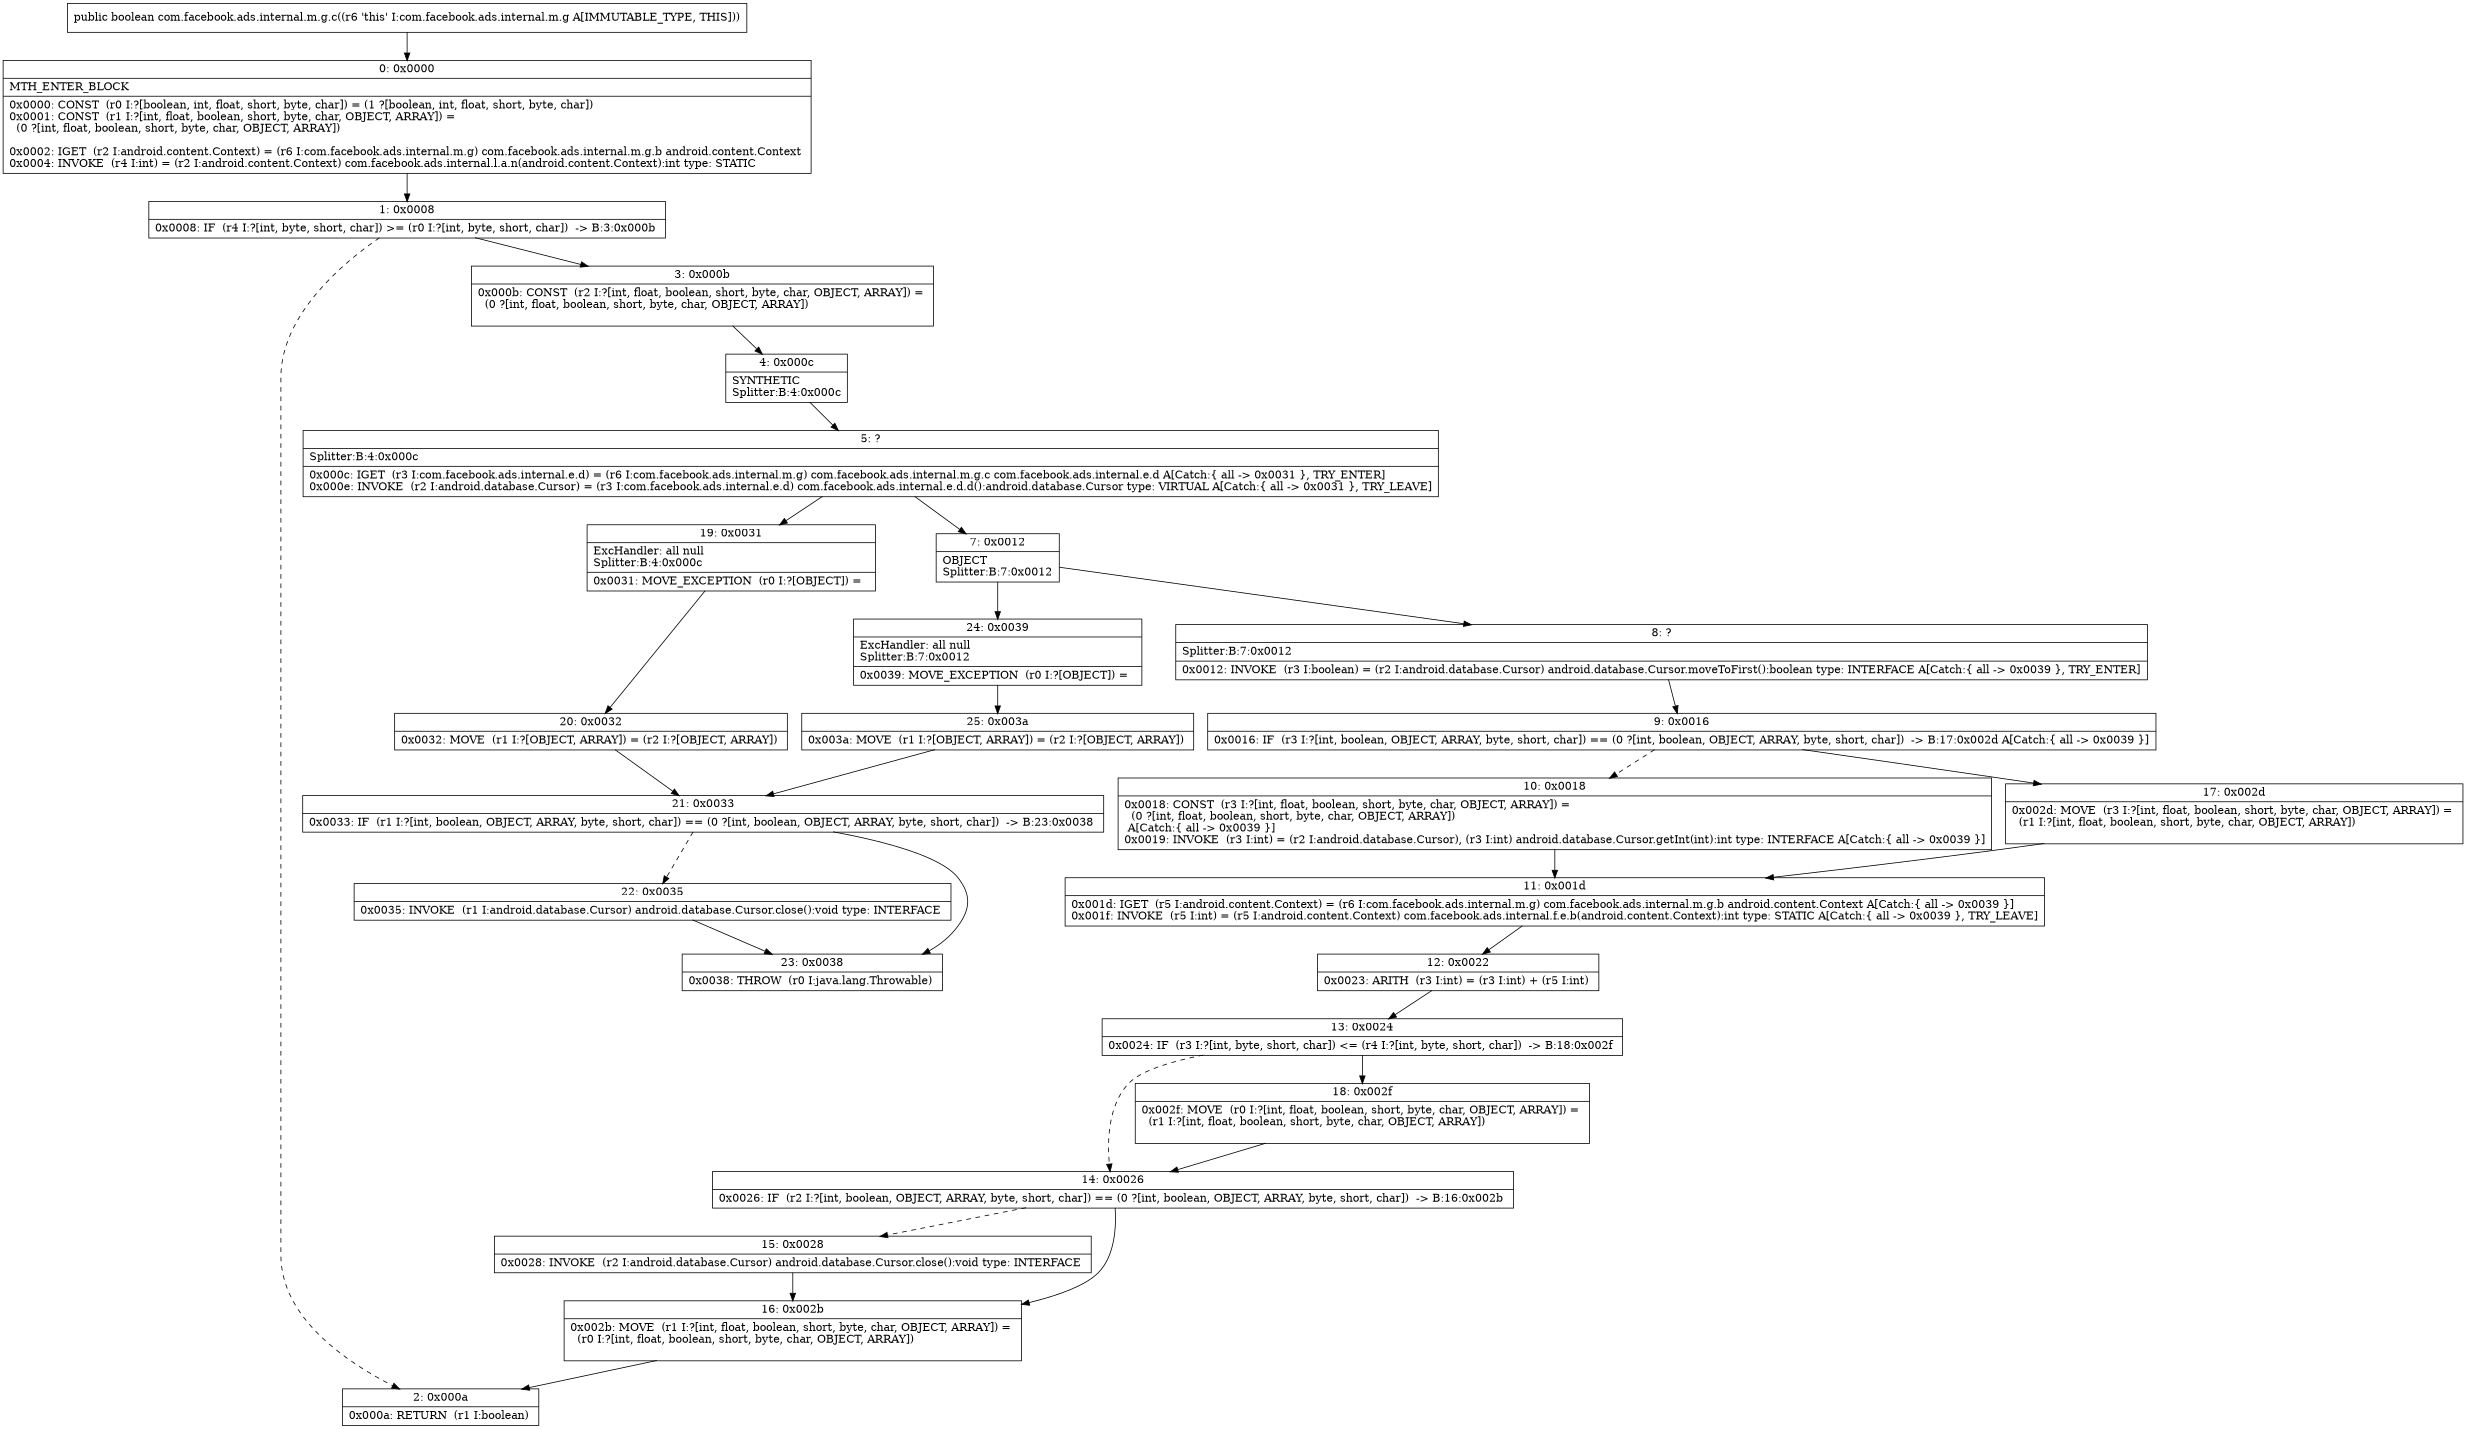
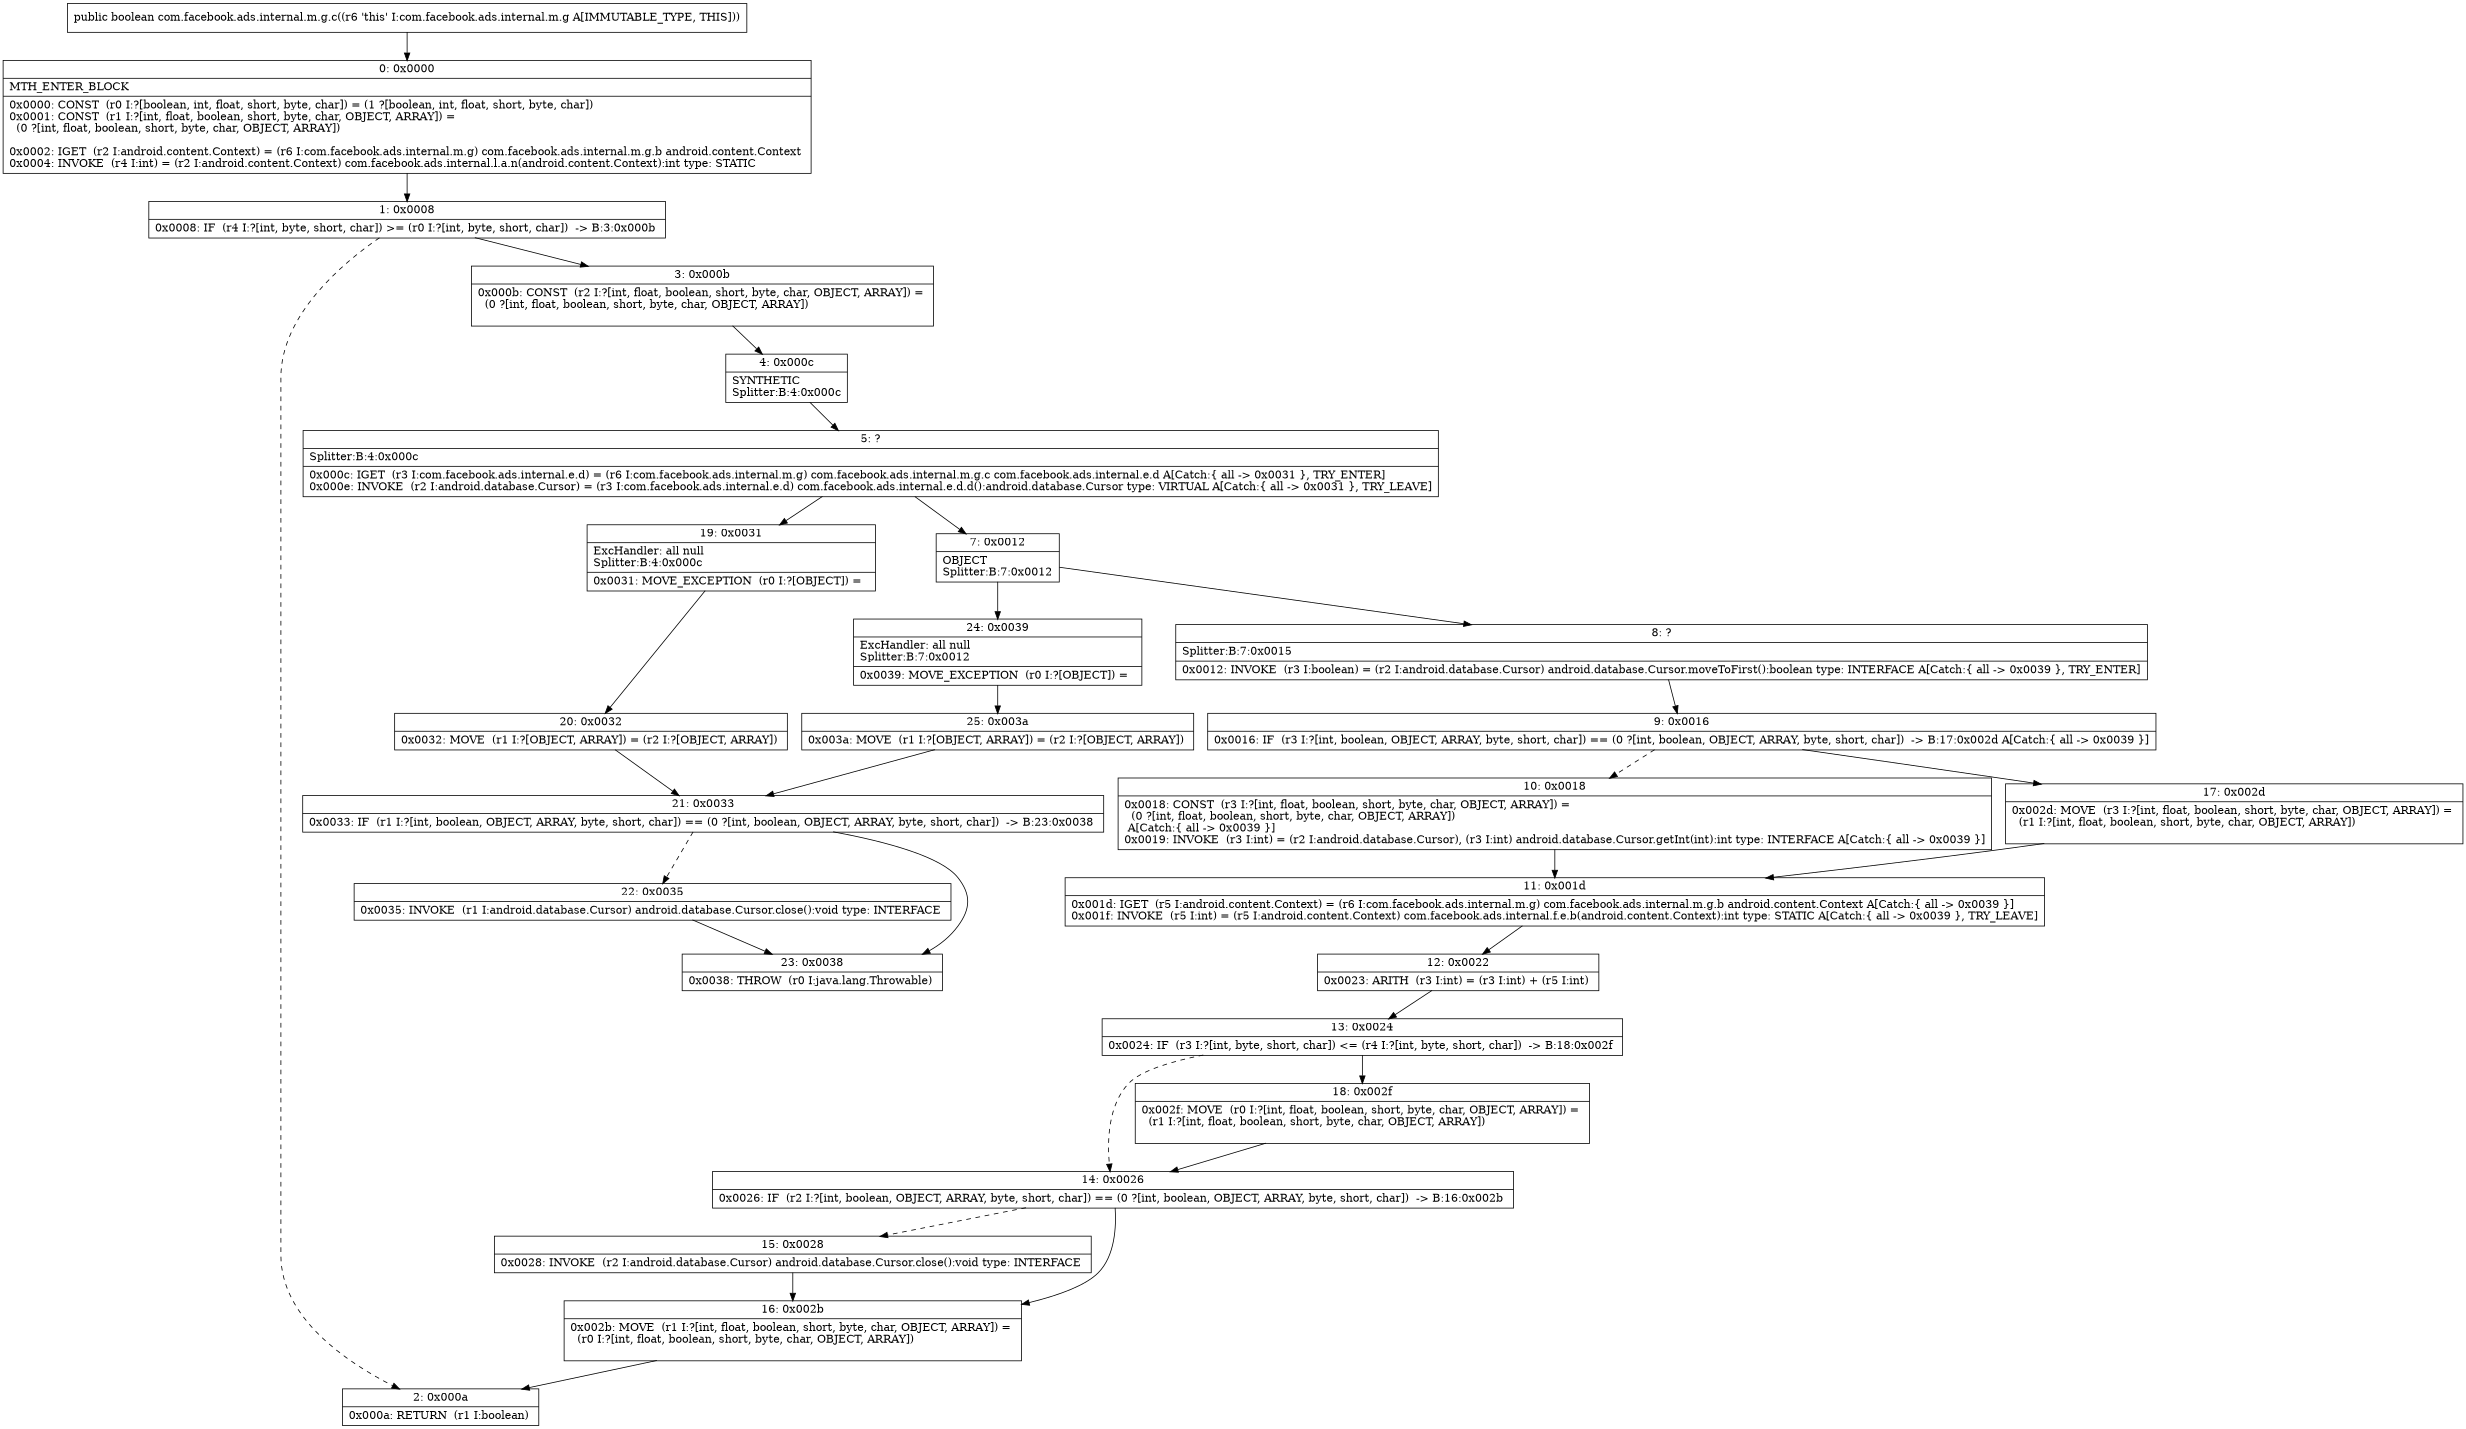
node "8: ?": text "Splitter:B:7:0x0012" -> "Splitter:B:7:0x0015"
